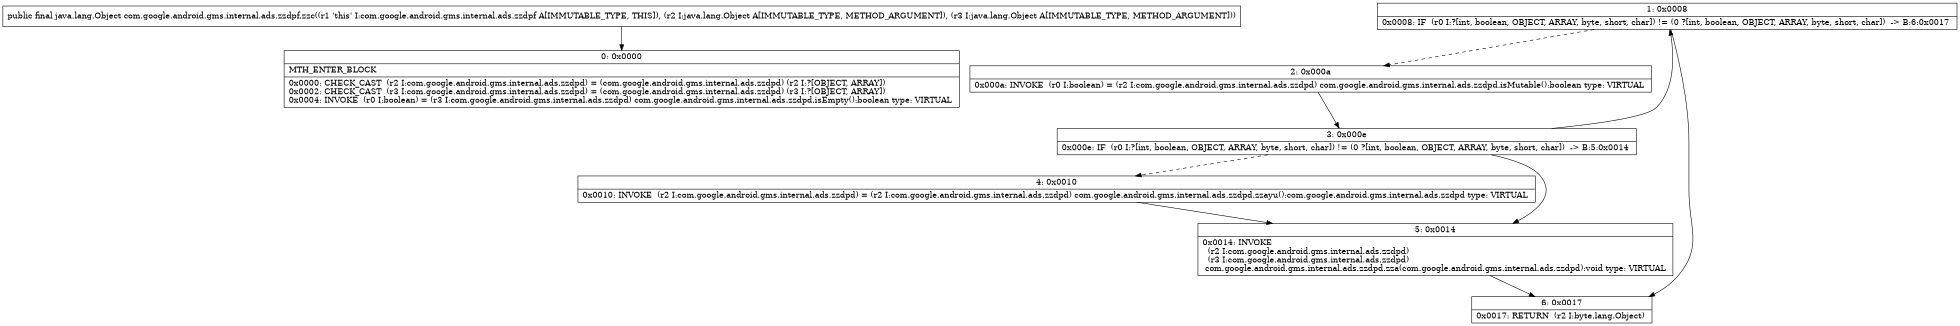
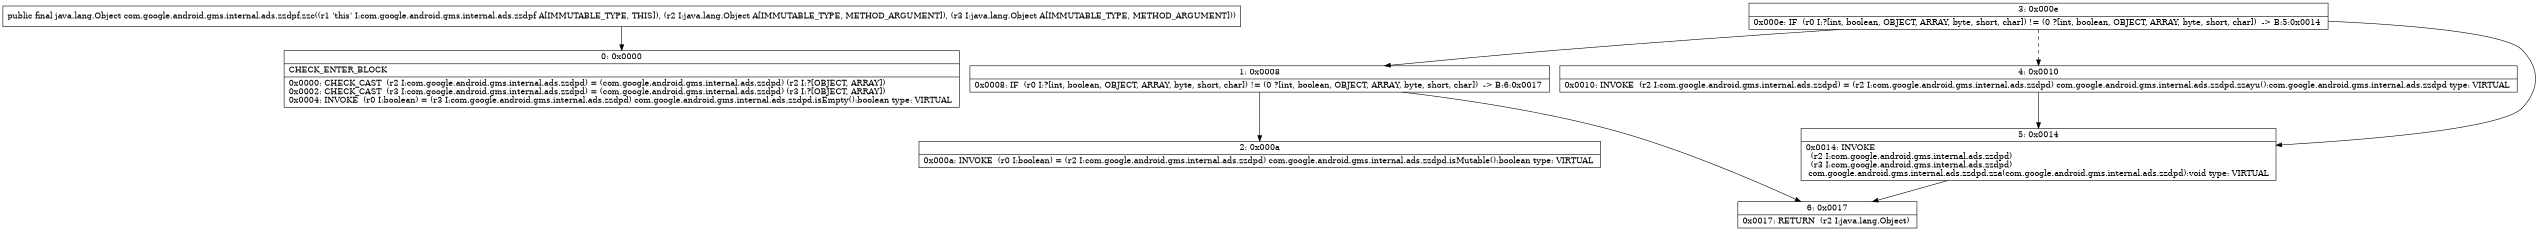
edge "1: 0x0008" -> "2: 0x000a": style dashed -> solid
node "0: 0x0000": text "MTH_ENTER_BLOCK" -> "CHECK_ENTER_BLOCK"
edge "2: 0x000a" -> "3: 0x000e": removed
node "6: 0x0017": text "0x0017: RETURN  (r2 I:byte.lang.Object)" -> "0x0017: RETURN  (r2 I:java.lang.Object)"
